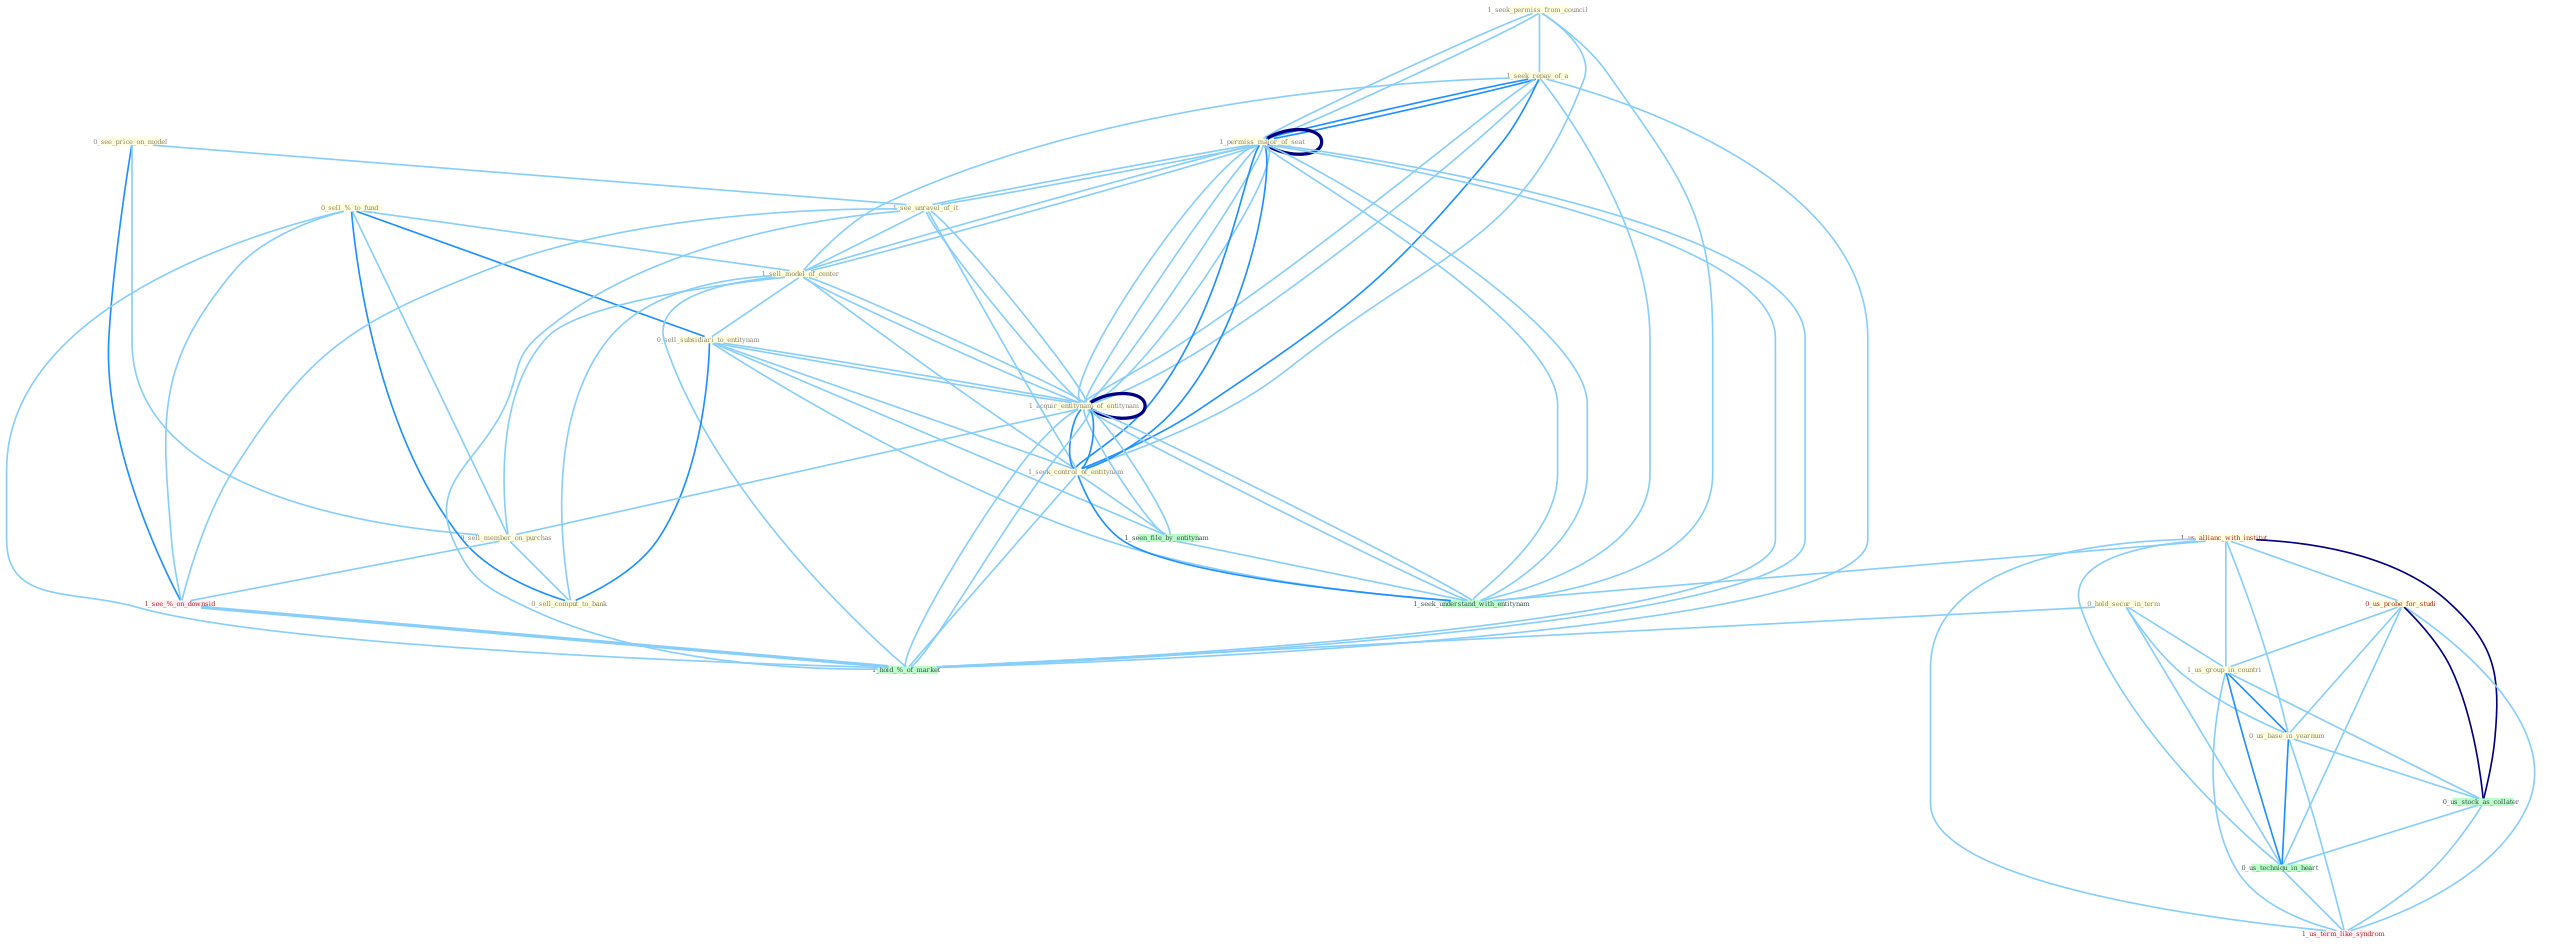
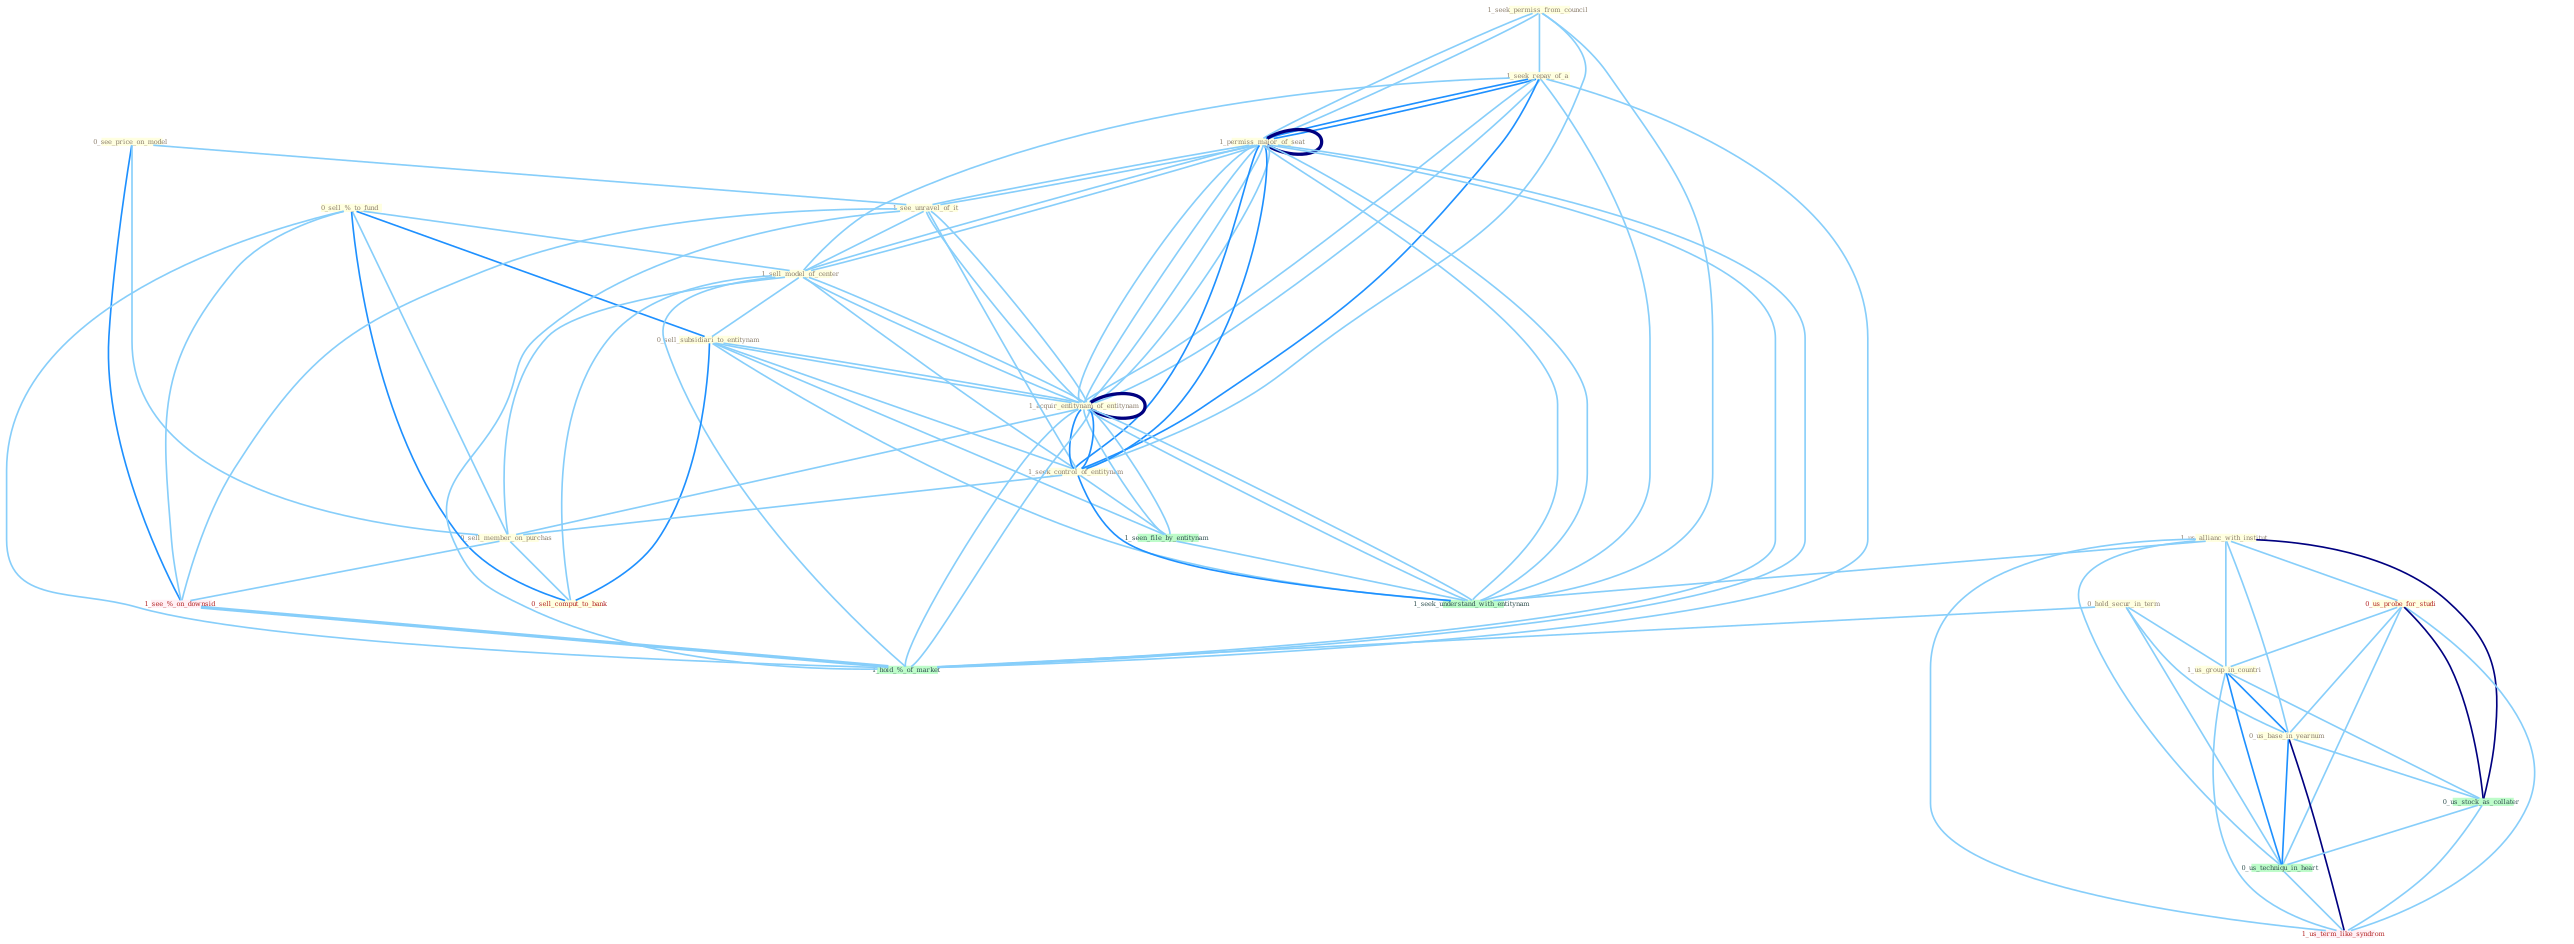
node "1_us_allianc_with_institut": fontcolor #b22222 -> #8b7d6b
edge "1_seek_control_of_entitynam" -- "1_hold_%_of_market": now "1_seek_control_of_entitynam" -- "0_sell_member_on_purchas"
node "0_sell_comput_to_bank": fontcolor #8b7d6b -> #b22222
edge "0_us_base_in_yearnum" -- "1_us_term_like_syndrom": color #87cefa -> #000080
